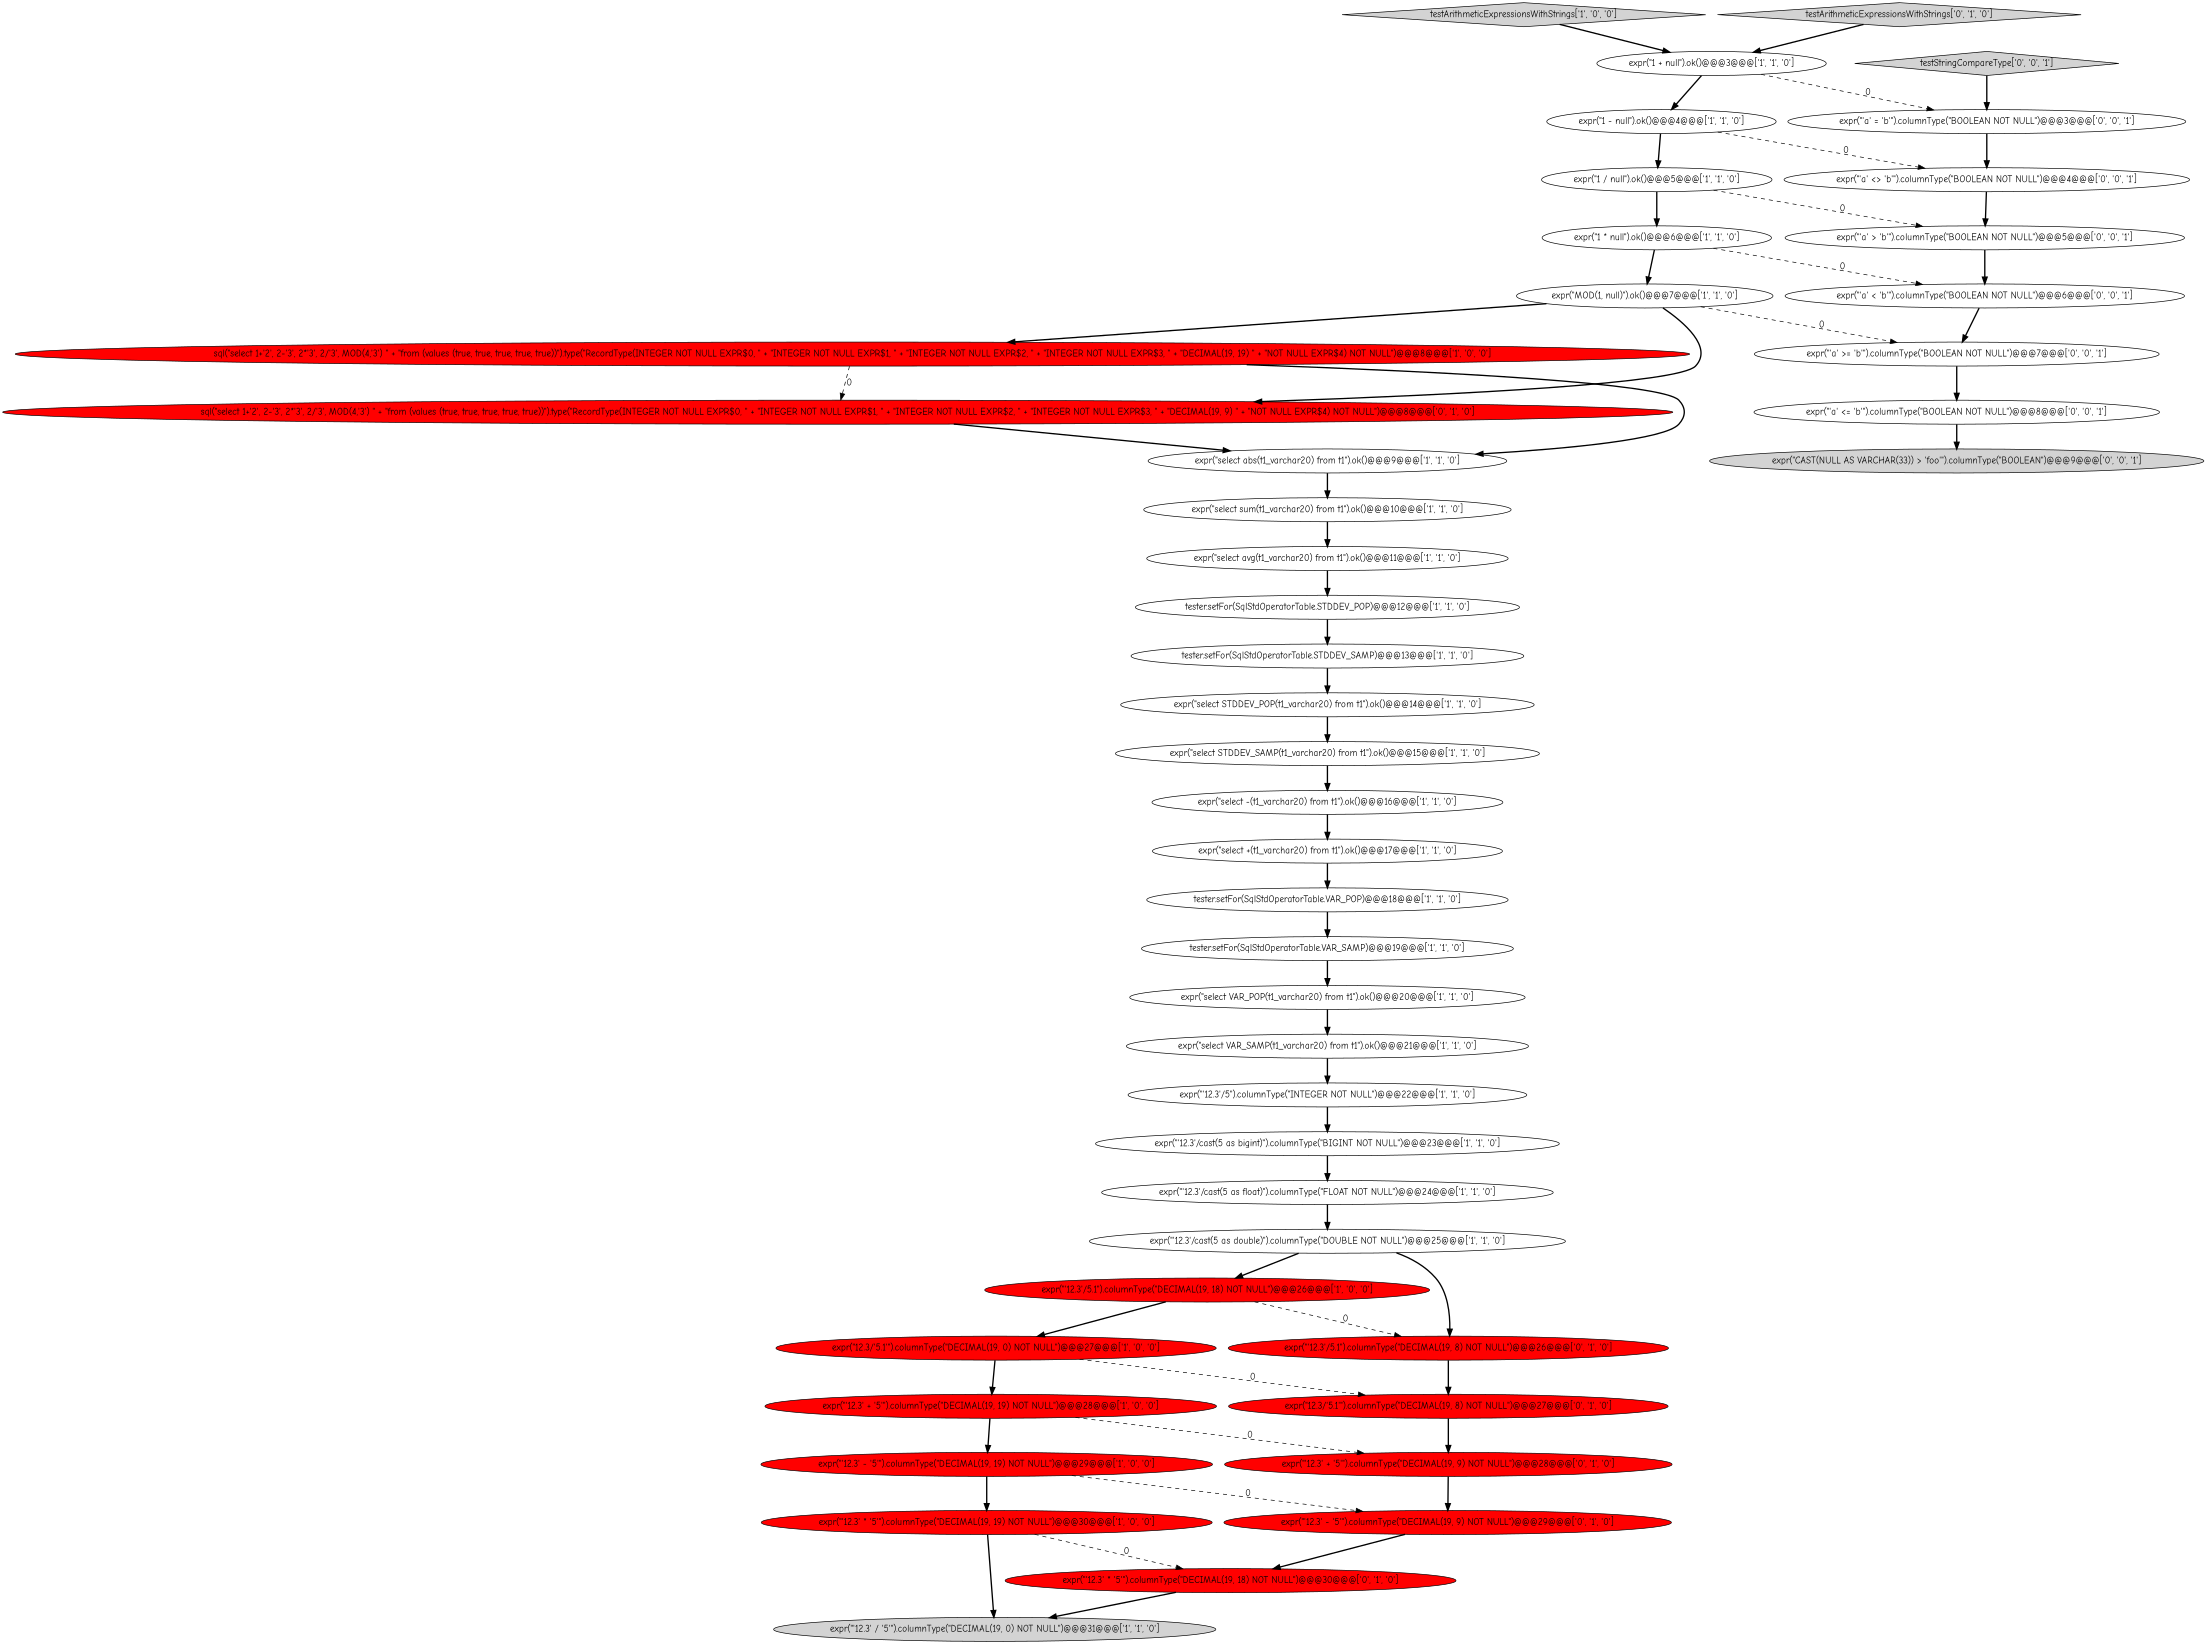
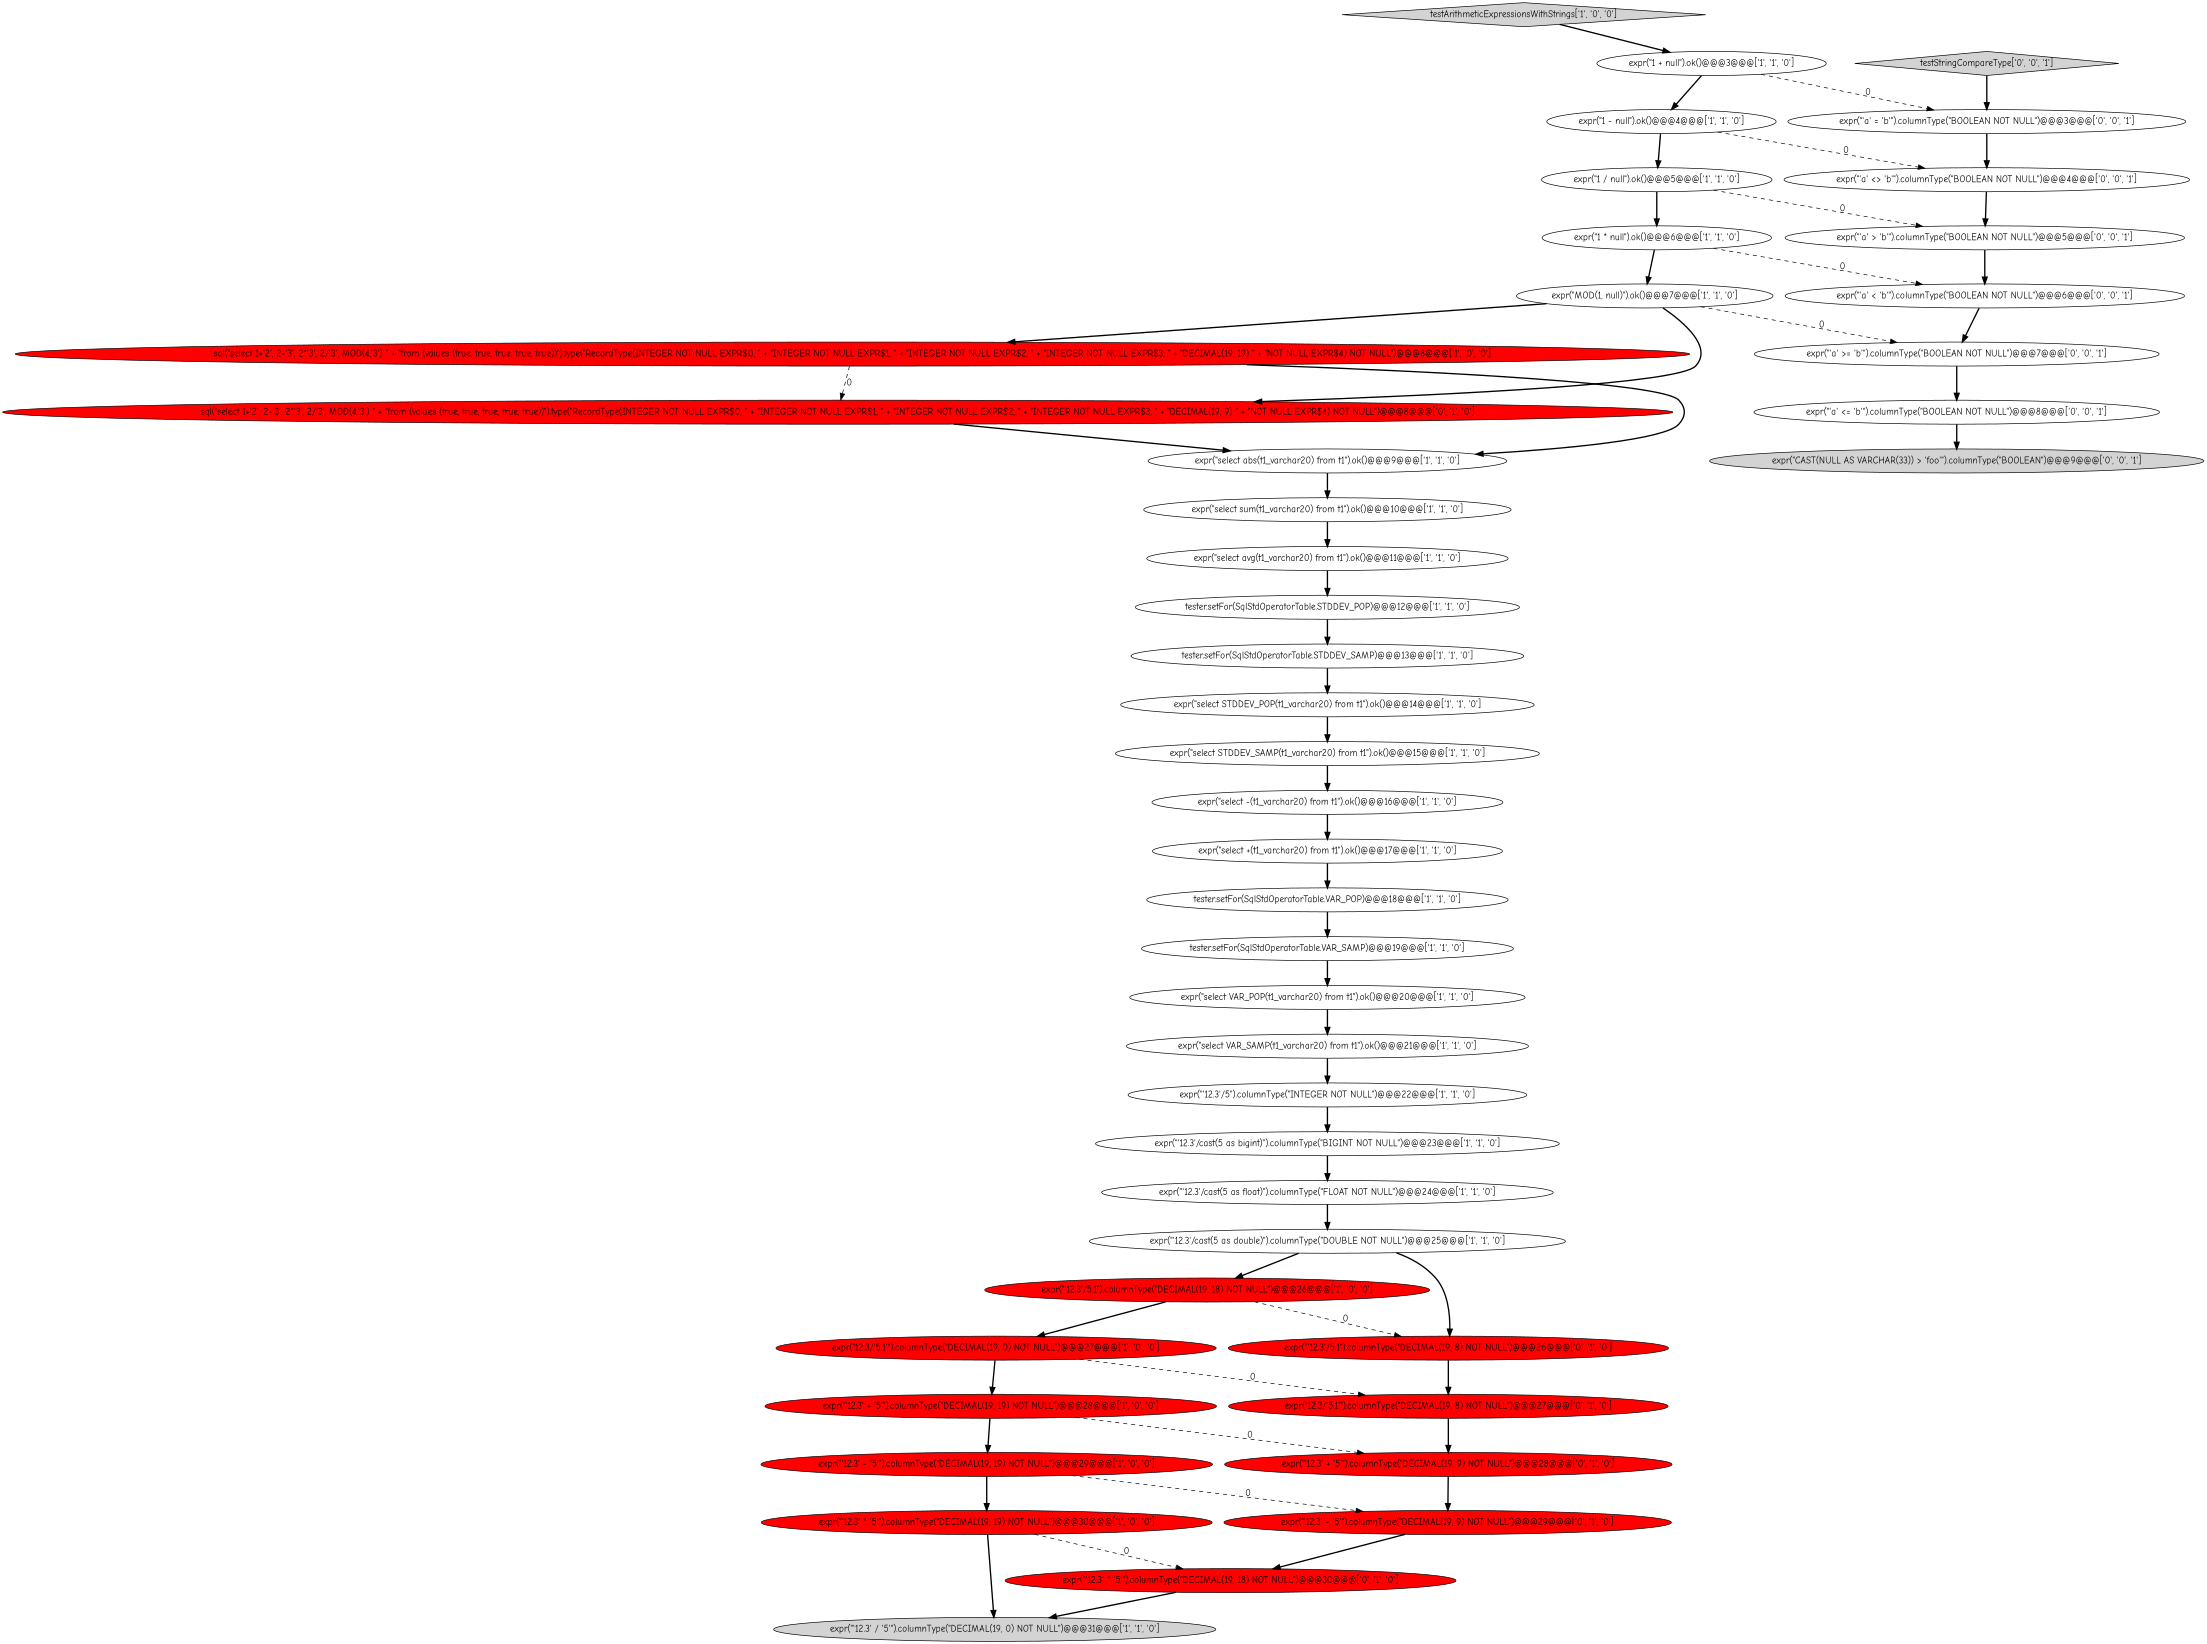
node "testArithmeticExpressionsWithStrings['0', '1', '0']": removed
